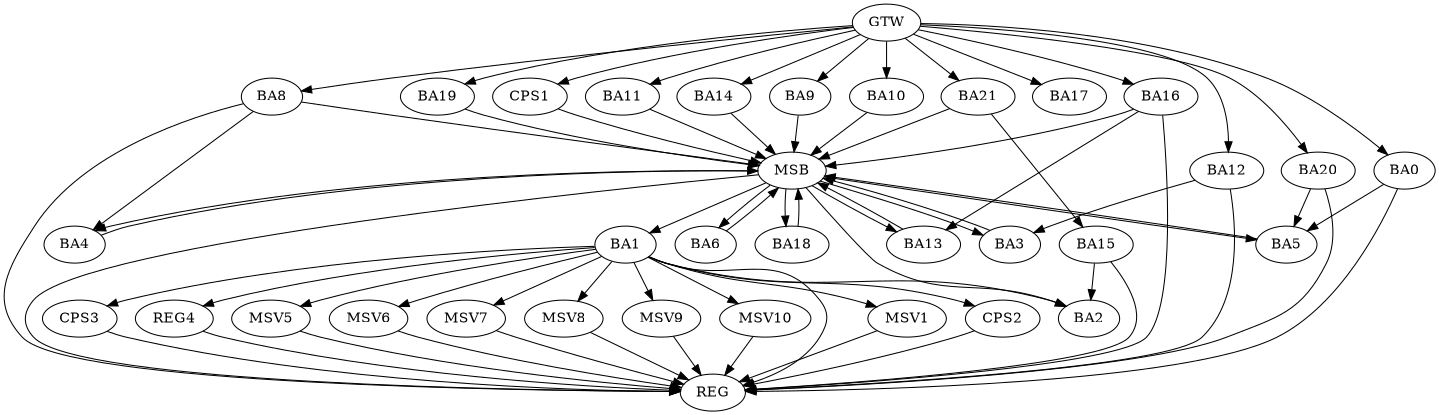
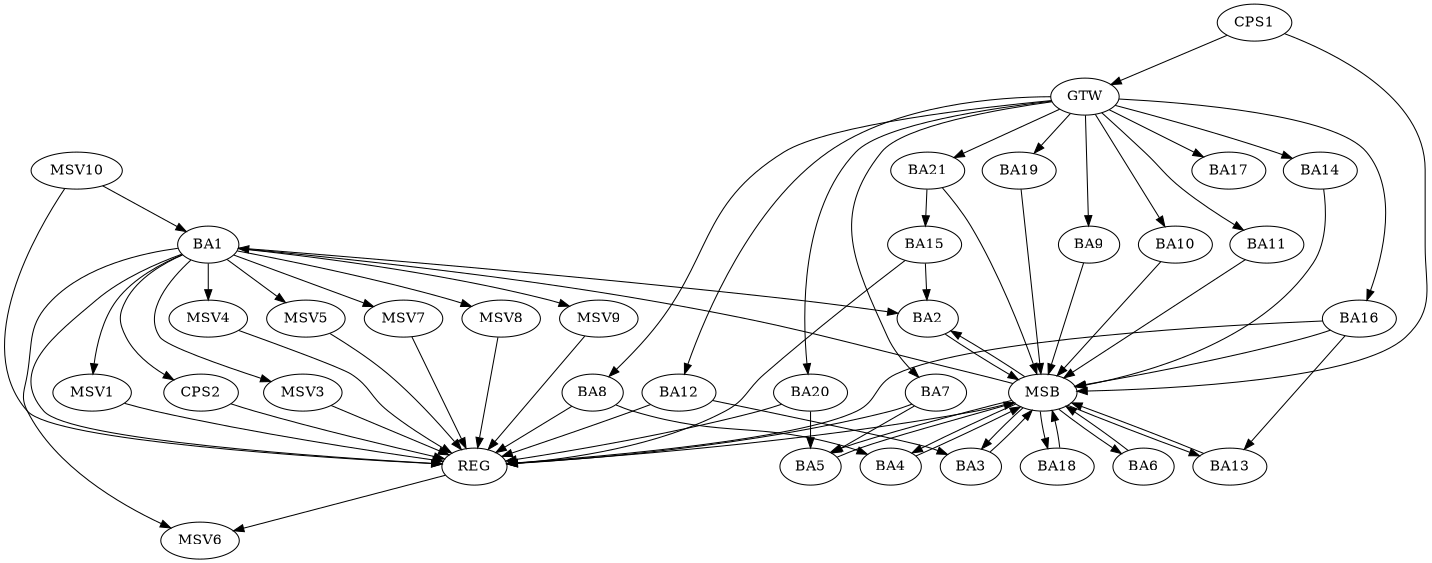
edge "GTW" -> "CPS1": reversed
edge "BA8" -> "MSB": now "BA2" -> "MSB"
node "BA0": label "BA0" -> "BA7"
edge "BA1" -> "MSV10": reversed
node "CPS3": label "CPS3" -> "MSV3"
node "REG4": label "REG4" -> "MSV4"
edge "MSV6" -> "REG": reversed
